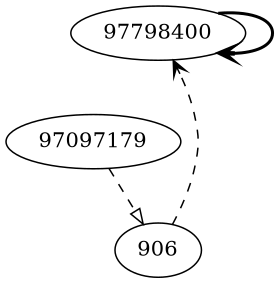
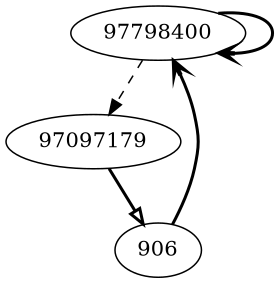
edge "97798400" -> "97097179": added
edge "906" -> "97798400": style dashed -> bold
edge "97097179" -> "906": style dashed -> bold
